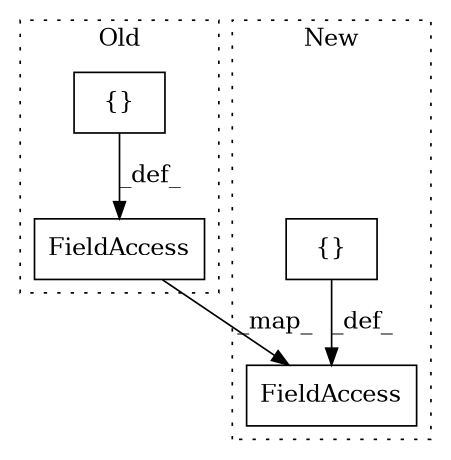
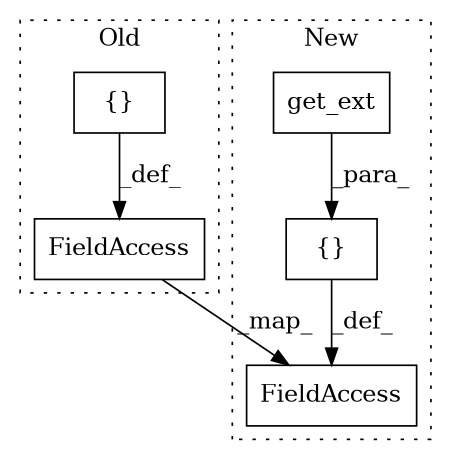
node "get_ext": added
